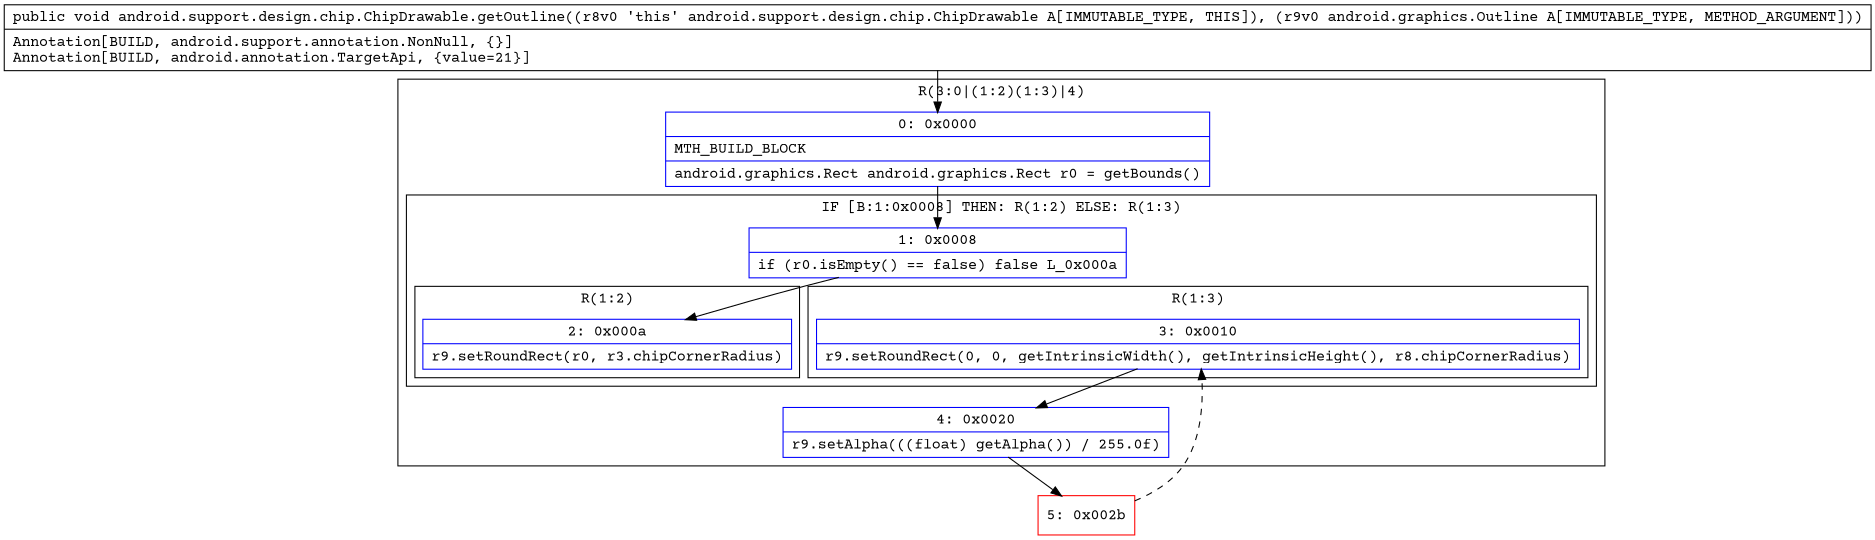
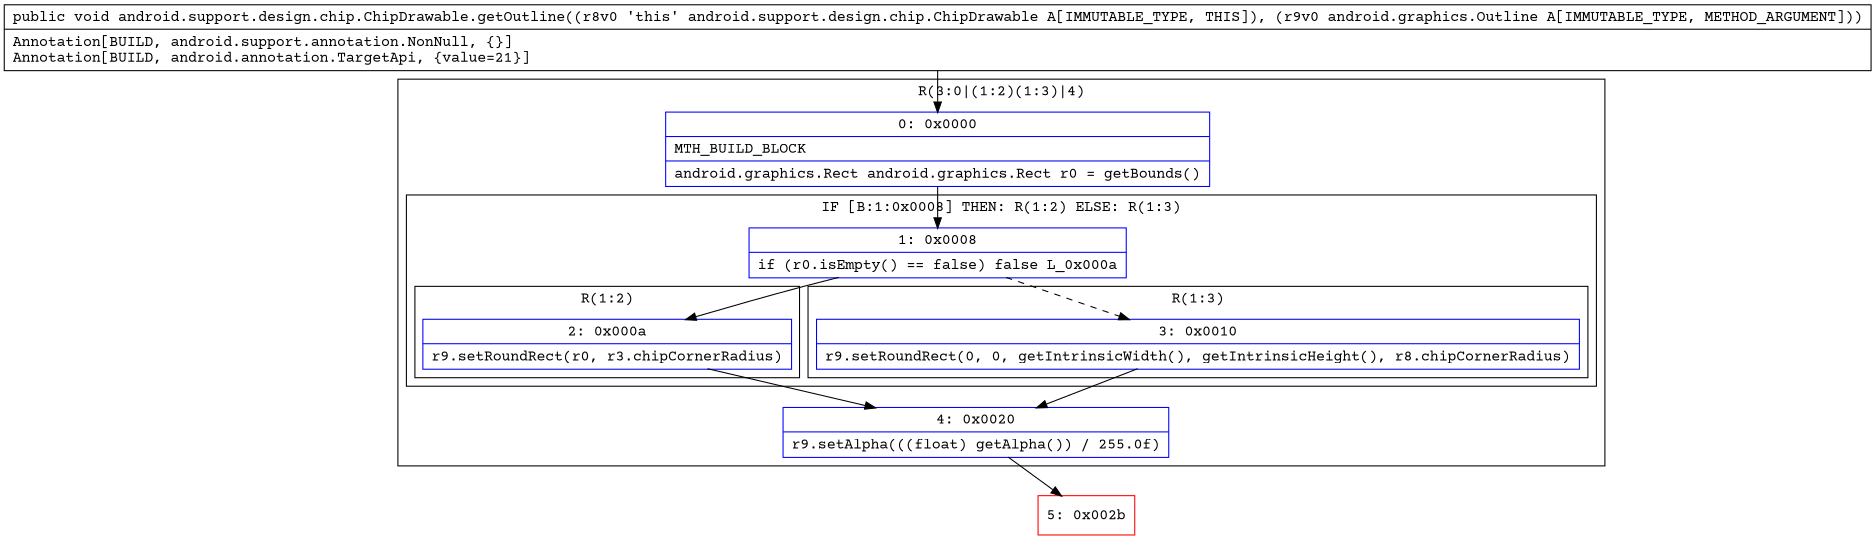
edge "2: 0x000a" -> "4: 0x0020": added
edge "5: 0x002b" -> "3: 0x0010": now "1: 0x0008" -> "3: 0x0010"
